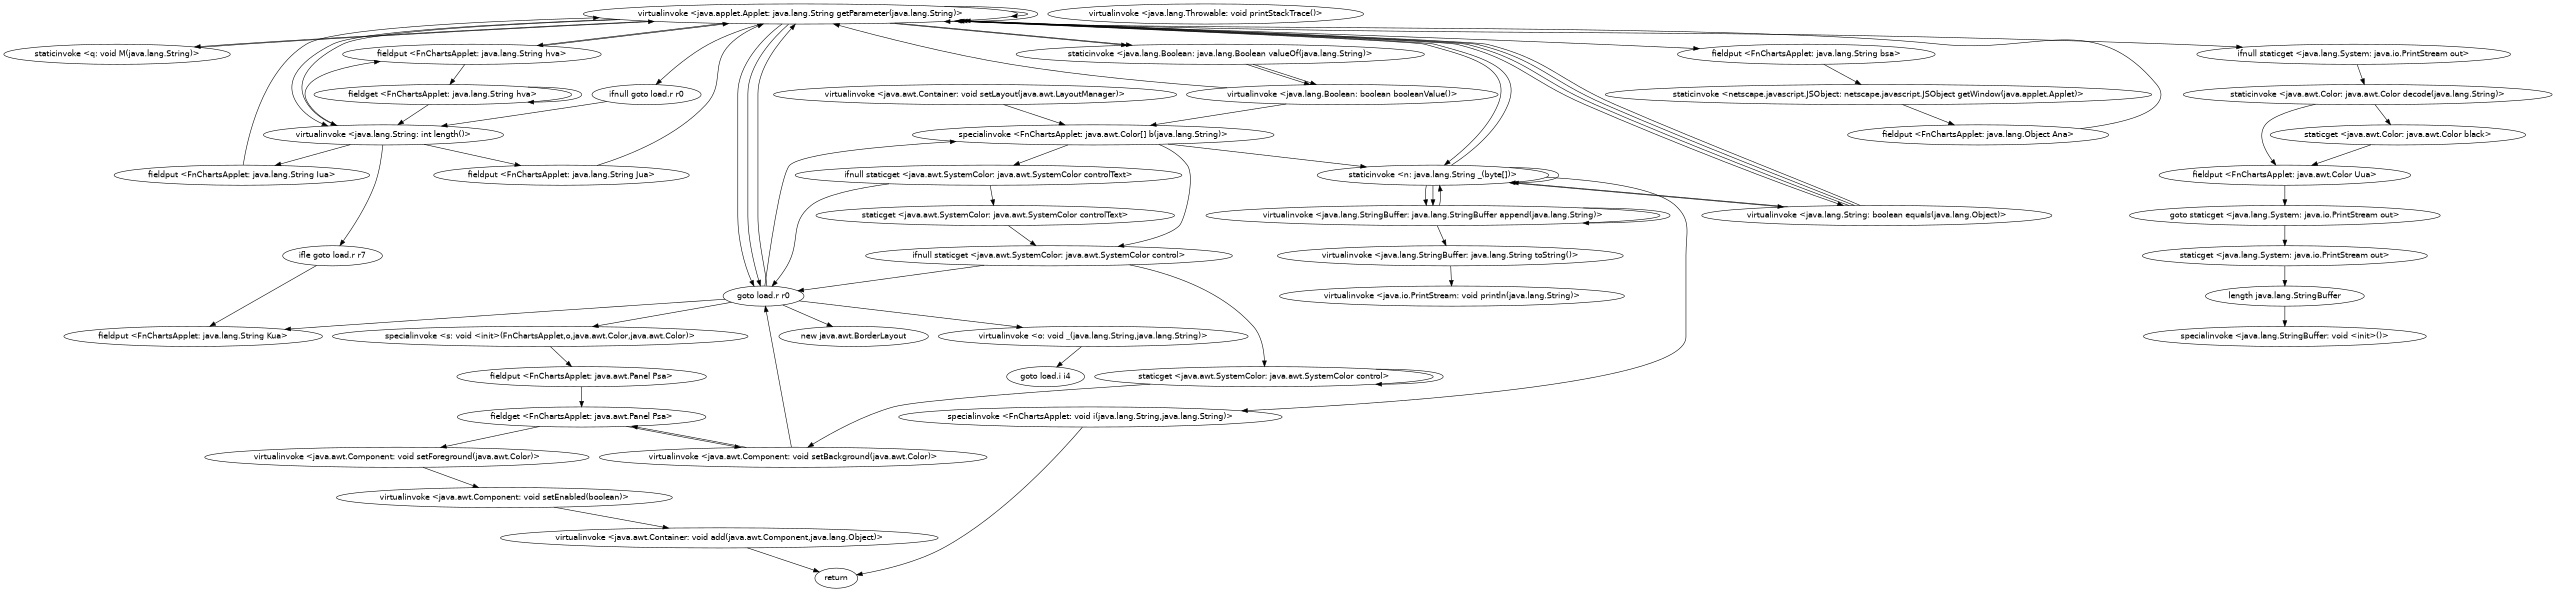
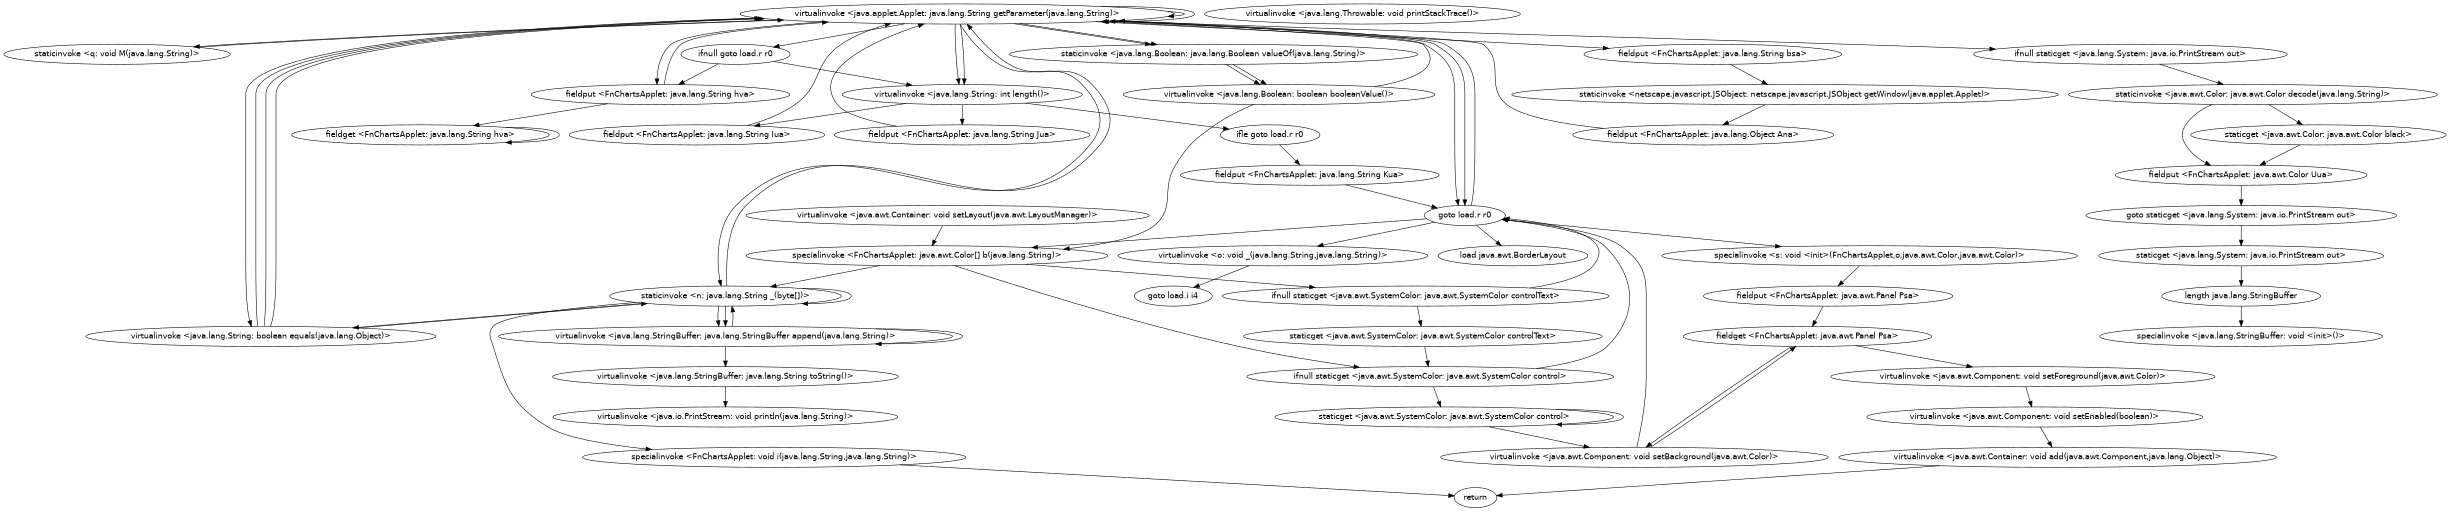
edge "virtualinvoke <java.lang.String: int length()>" -> "fieldput <FnChartsApplet: java.lang.String hva>": now "ifnull goto load.r r0" -> "fieldput <FnChartsApplet: java.lang.String hva>"
edge "fieldget <FnChartsApplet: java.lang.String hva>" -> "virtualinvoke <java.lang.String: int length()>": removed
node "ifle goto load.r r7": label "ifle goto load.r r7" -> "ifle goto load.r r0"
edge "goto load.r r0" -> "fieldput <FnChartsApplet: java.lang.String Kua>": reversed
node "new java.awt.BorderLayout": label "new java.awt.BorderLayout" -> "load java.awt.BorderLayout"
